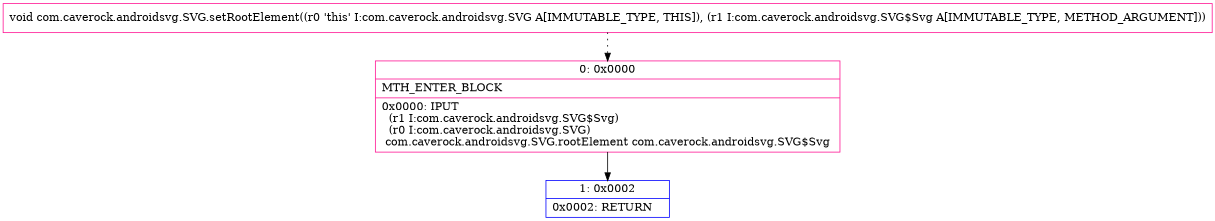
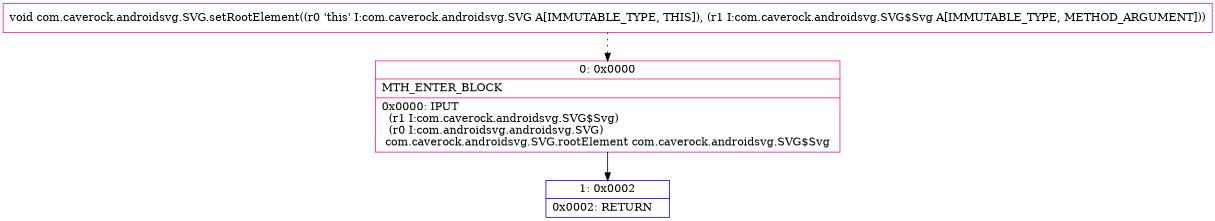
node "0: 0x0000": text "(r0 I:com.caverock.androidsvg.SVG)" -> "(r0 I:com.androidsvg.androidsvg.SVG)"
